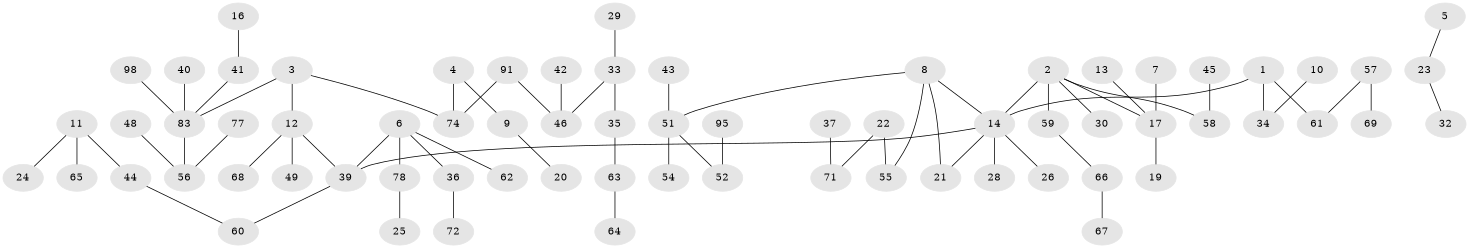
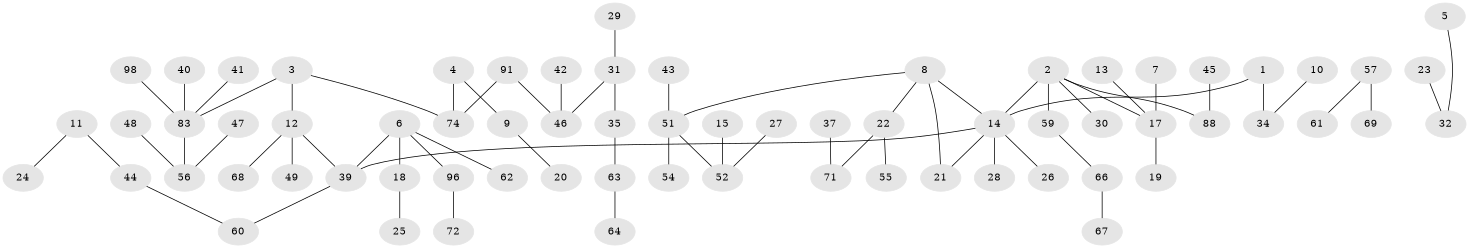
node "16": removed
edge "5" -- "23": now "5" -- "32"
node "33": label "33" -> "31"
edge "1" -- "61": removed
node "77": label "77" -> "47"
node "95": label "95" -> "15"
node "27": added
node "58": label "58" -> "88"
edge "8" -- "55": now "8" -- "22"
node "65": removed
node "78": label "78" -> "18"
node "36": label "36" -> "96"
